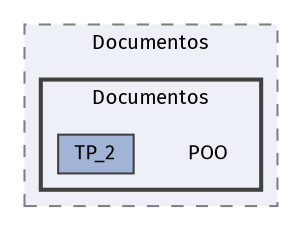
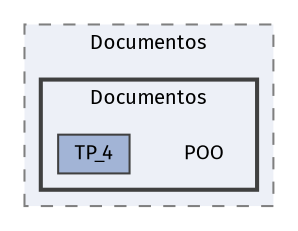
node "TP_2": label "TP_2" -> "TP_4"
